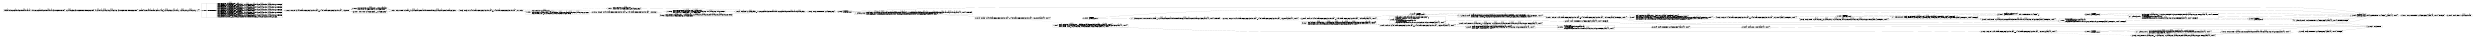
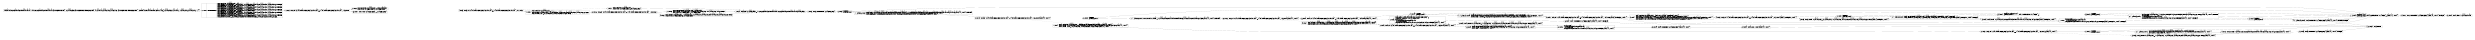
node "3: 0x0031": removed
